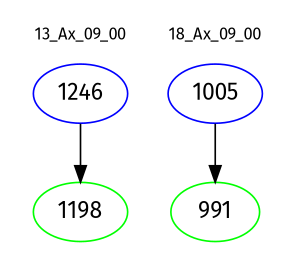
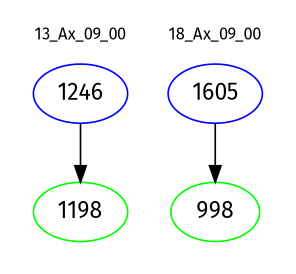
node "1005": label "1005" -> "1605"
node "991": label "991" -> "998"
